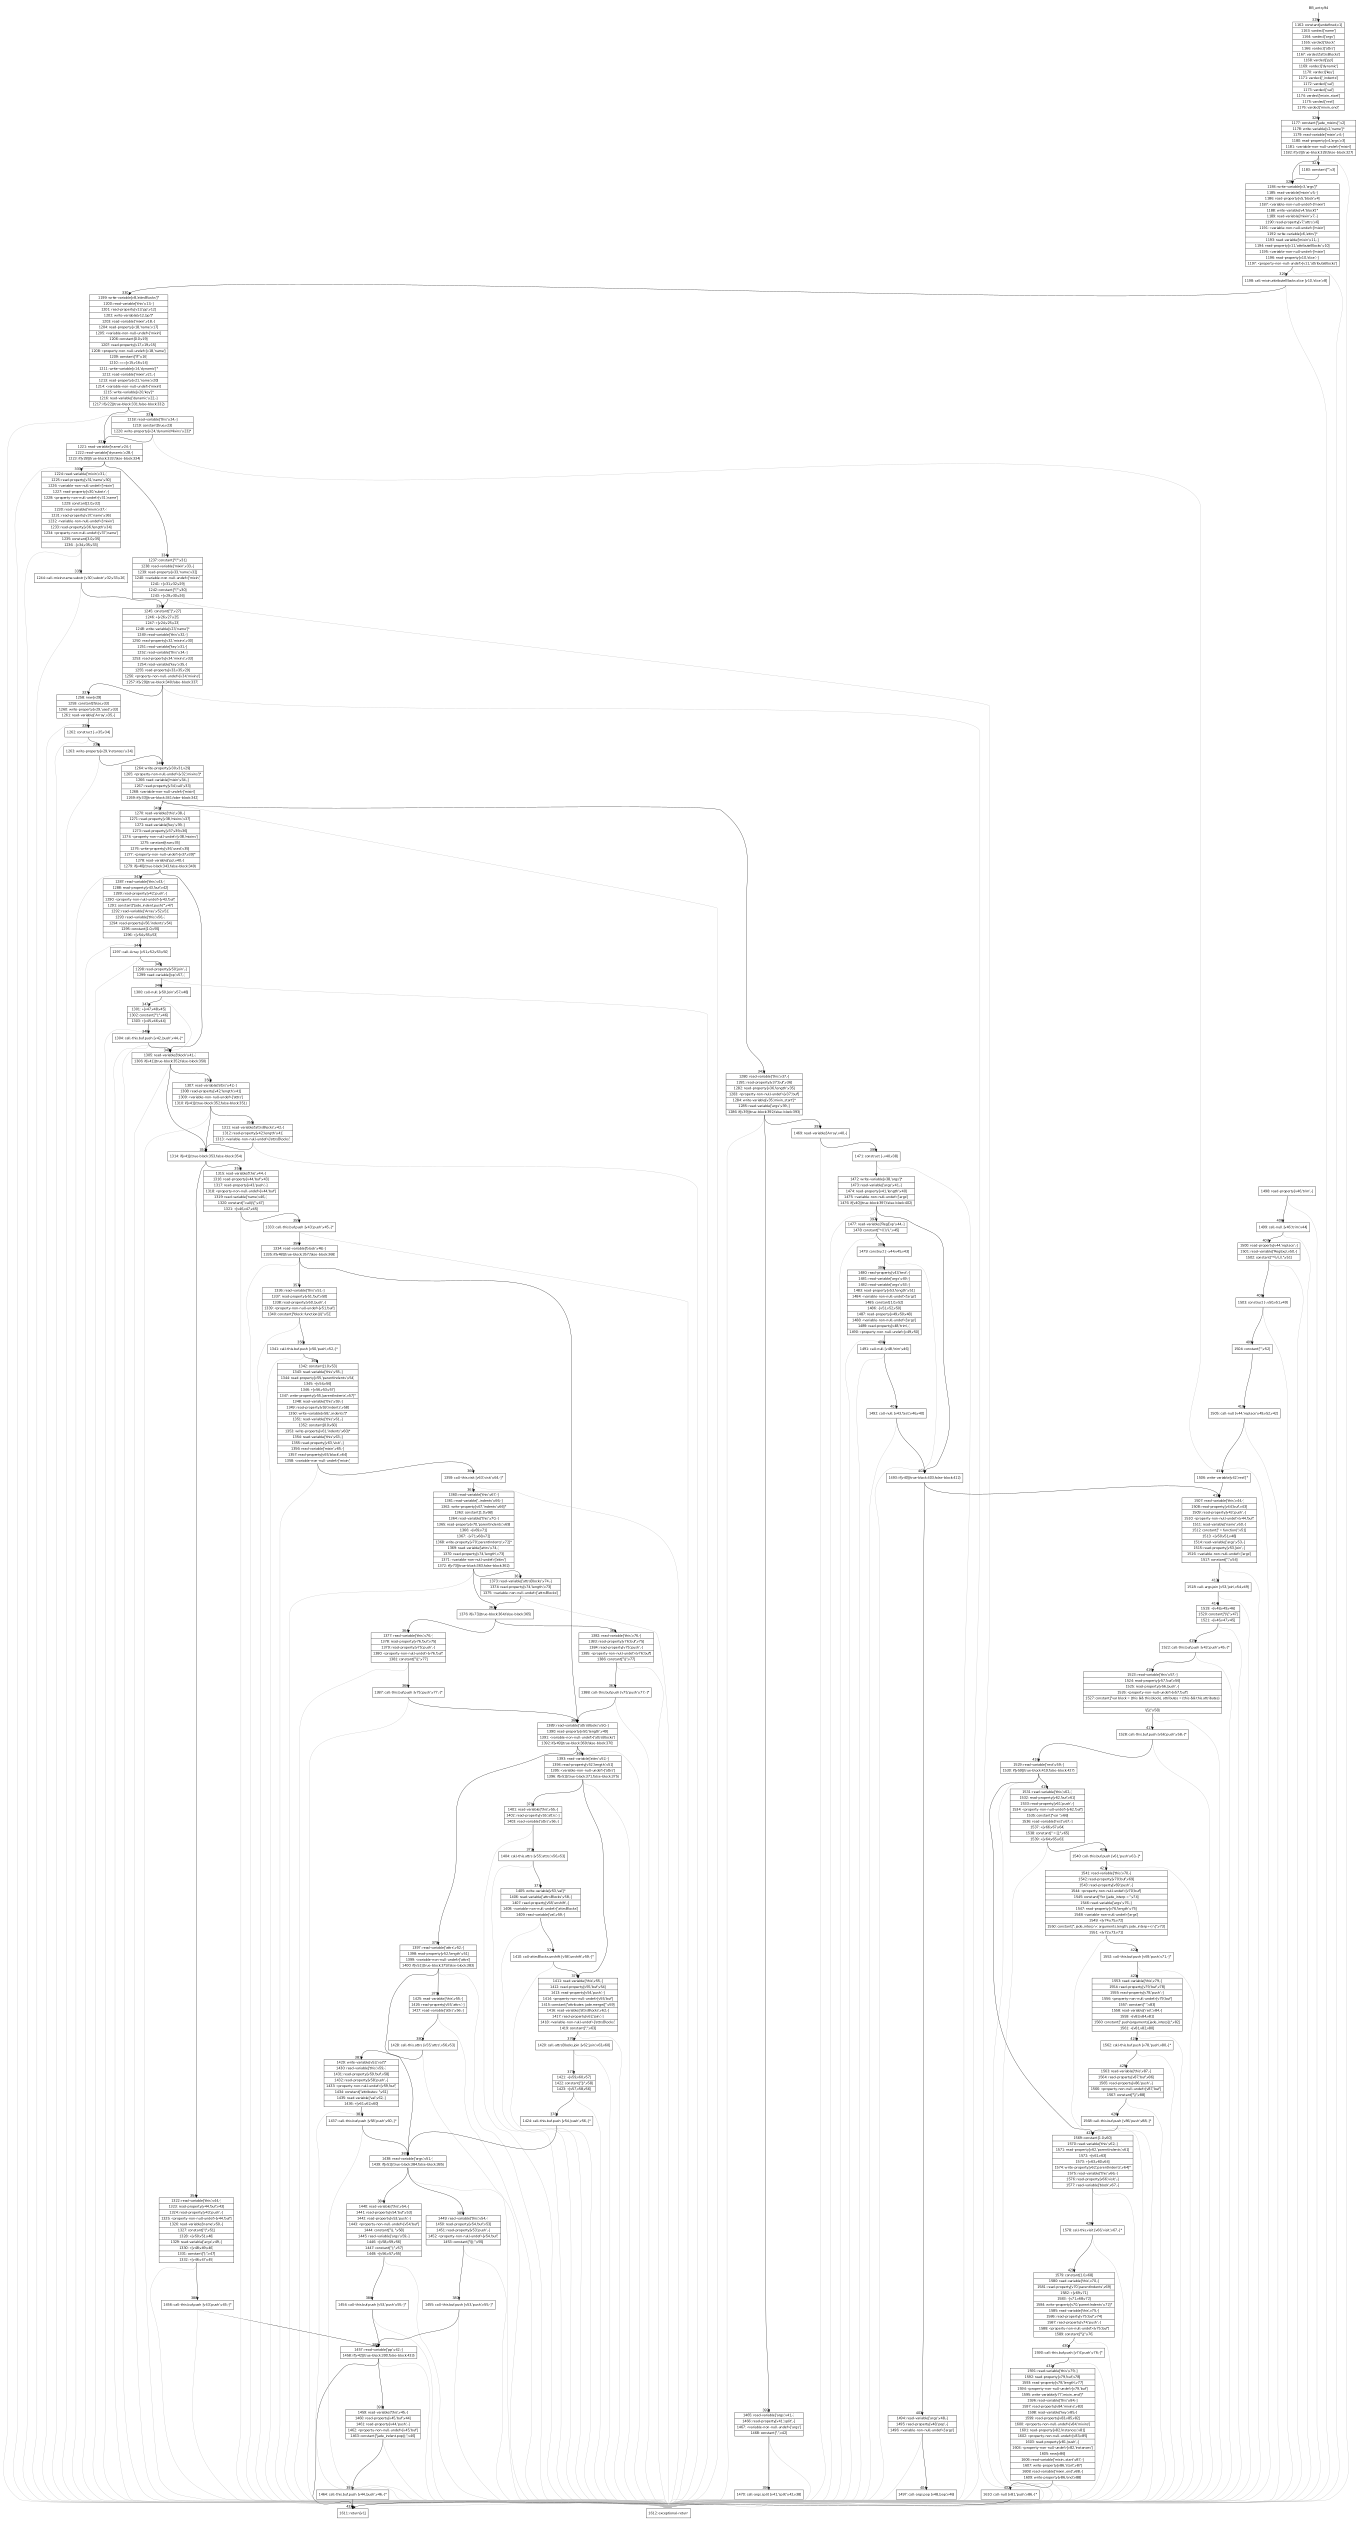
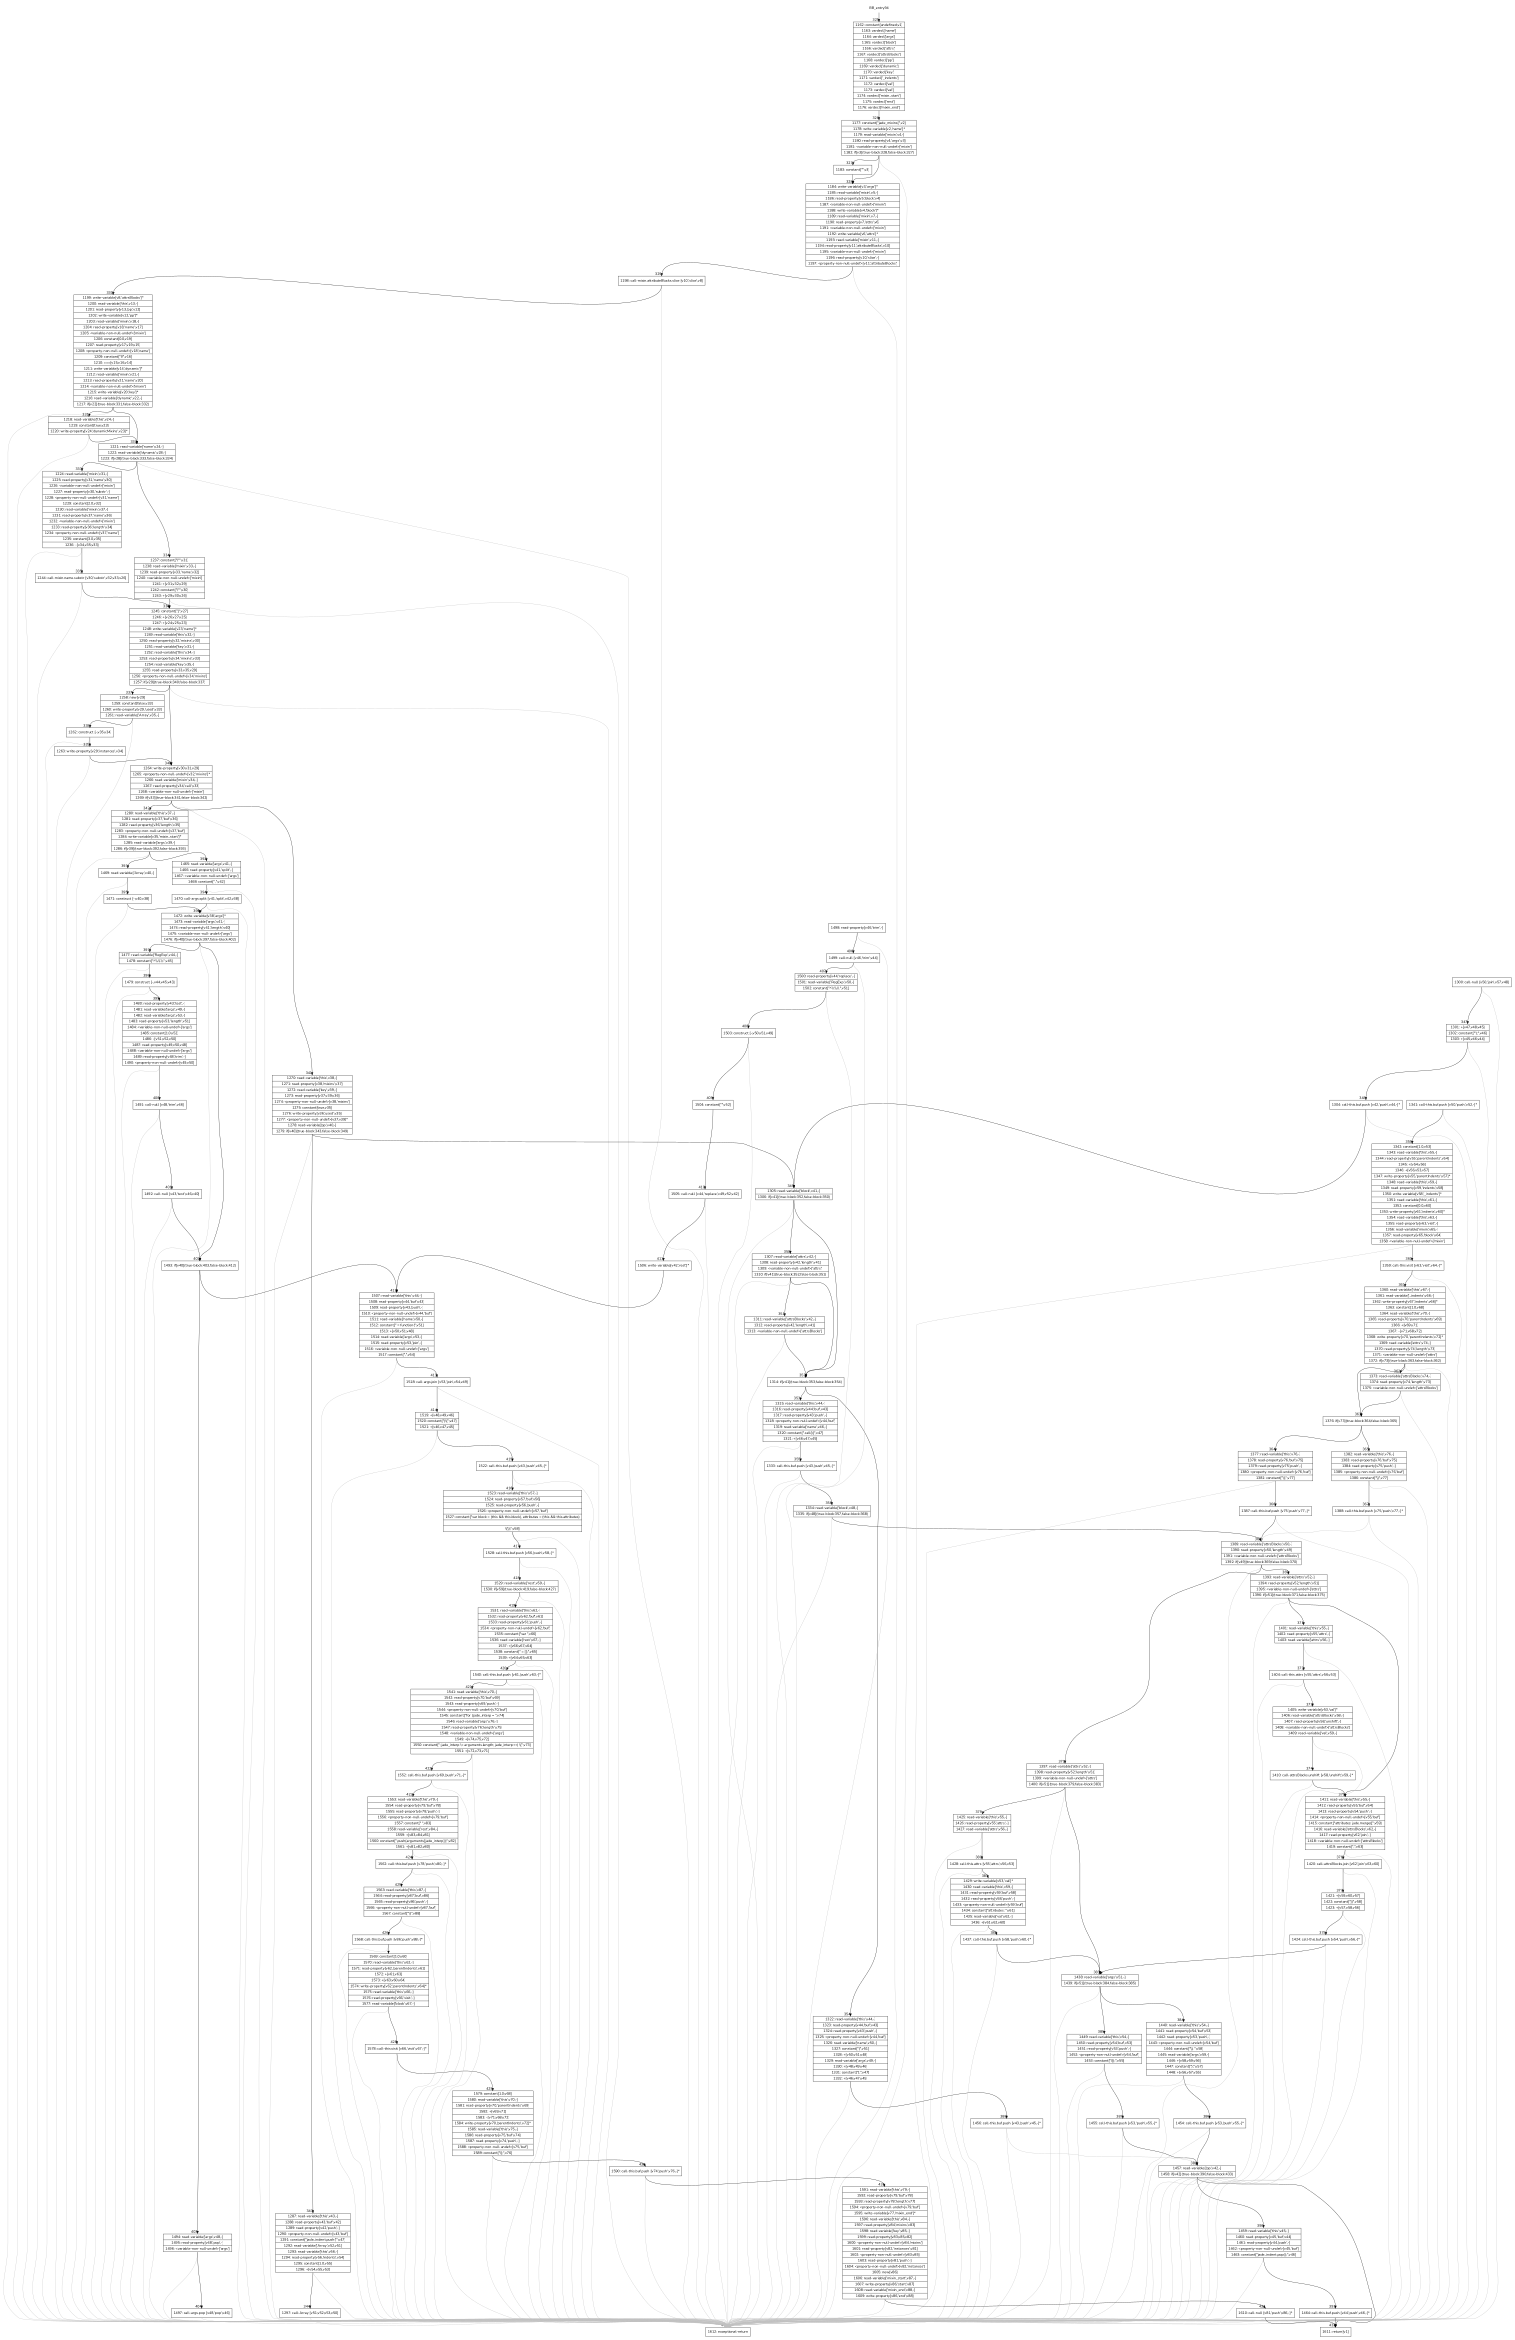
edge "1470: call-args.split [v41,'split',v42,v38]" -> "1472: write-variable[v38,'args']*": added
node "1298: read-property[v50,'join',-]": removed
node "1336: read-variable['this',v51,-]": removed
edge "1388: call-this.buf.push [v75,'push',v77,-]*" -> "1389: read-variable['attrsBlocks',v50,-]": color black -> gray
edge "1529: read-variable['rest',v59,-]" -> "1569: constant[1.0,v60]": removed
edge "1456: call-this.buf.push [v43,'push',v45,-]*" -> "1457: read-variable['pp',v42,-]": color black -> gray
